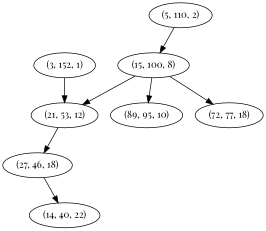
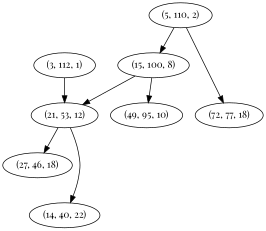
node "(3, 152, 1)": label "(3, 152, 1)" -> "(3, 112, 1)"
edge "(15, 100, 8)" -> "(72, 77, 18)": now "(5, 110, 2)" -> "(72, 77, 18)"
node "(89, 95, 10)": label "(89, 95, 10)" -> "(49, 95, 10)"
edge "(27, 46, 18)" -> "(14, 40, 22)": now "(21, 53, 12)" -> "(14, 40, 22)"
